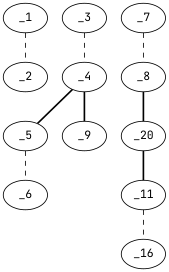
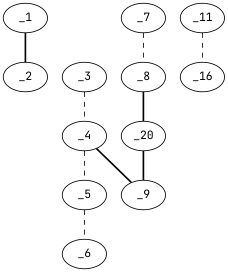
edge "_1" -- "_2": style dashed -> bold
edge "_4" -- "_5": style bold -> dashed
edge "_20" -- "_11": now "_20" -- "_9"
